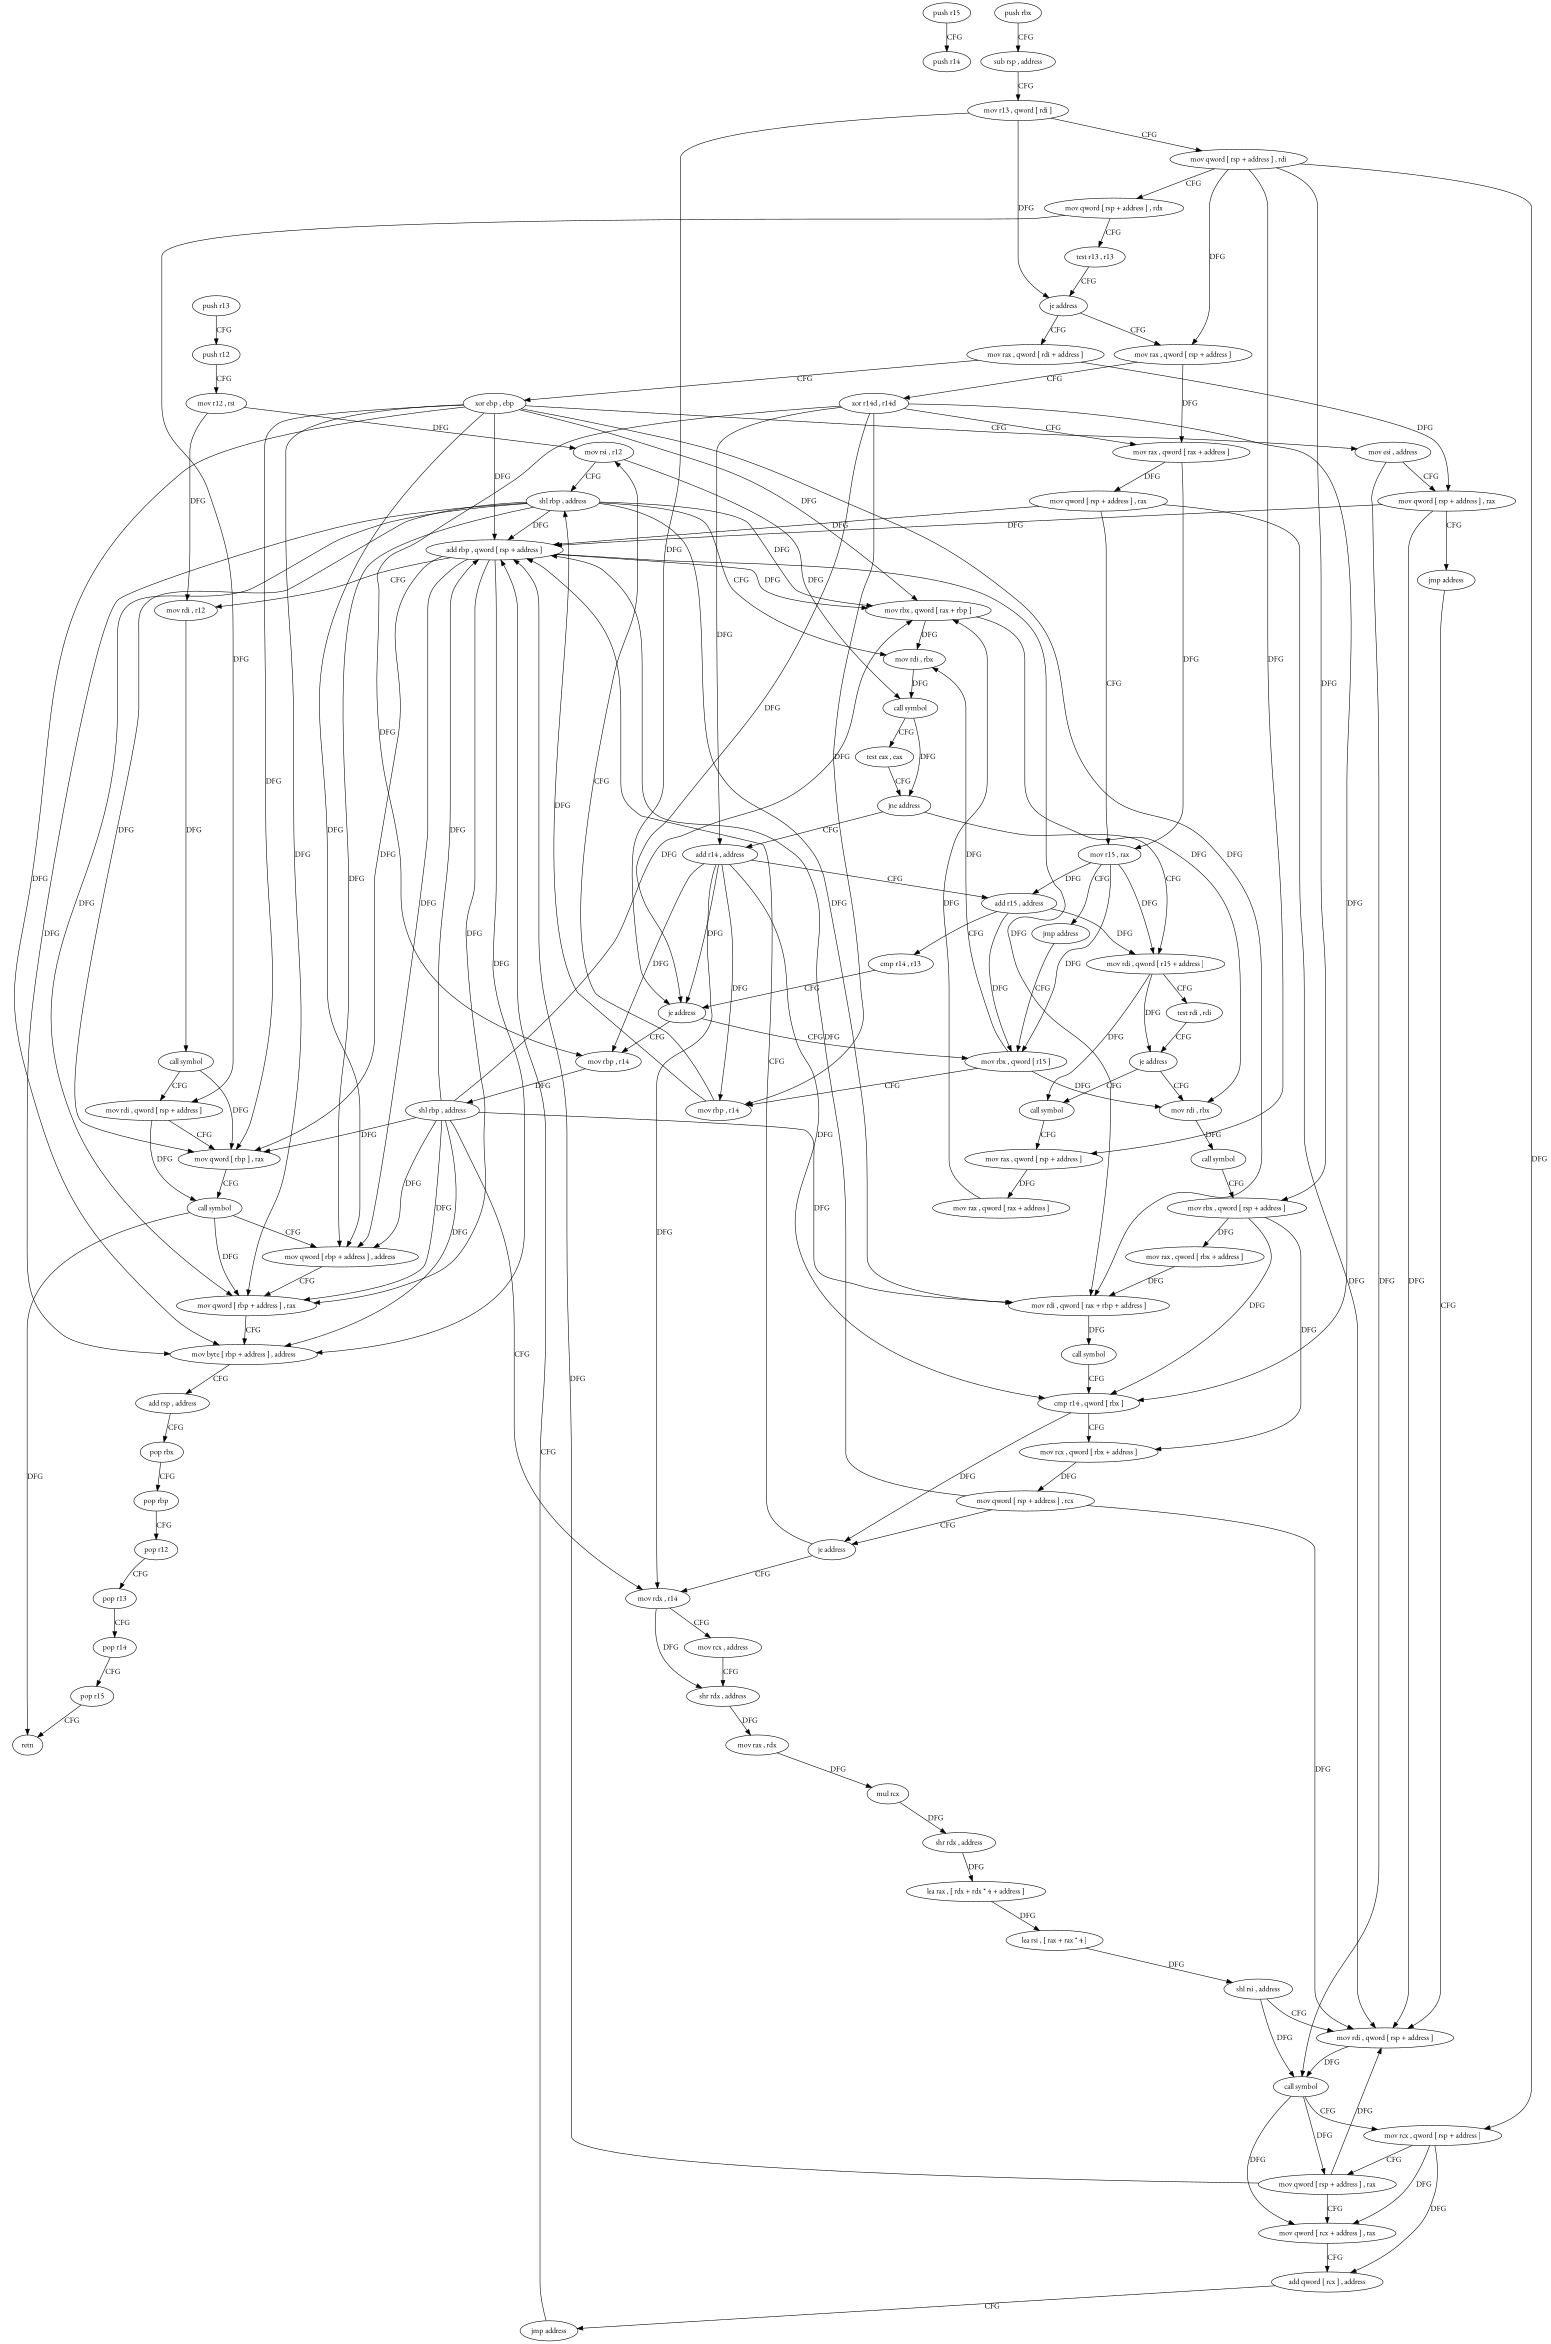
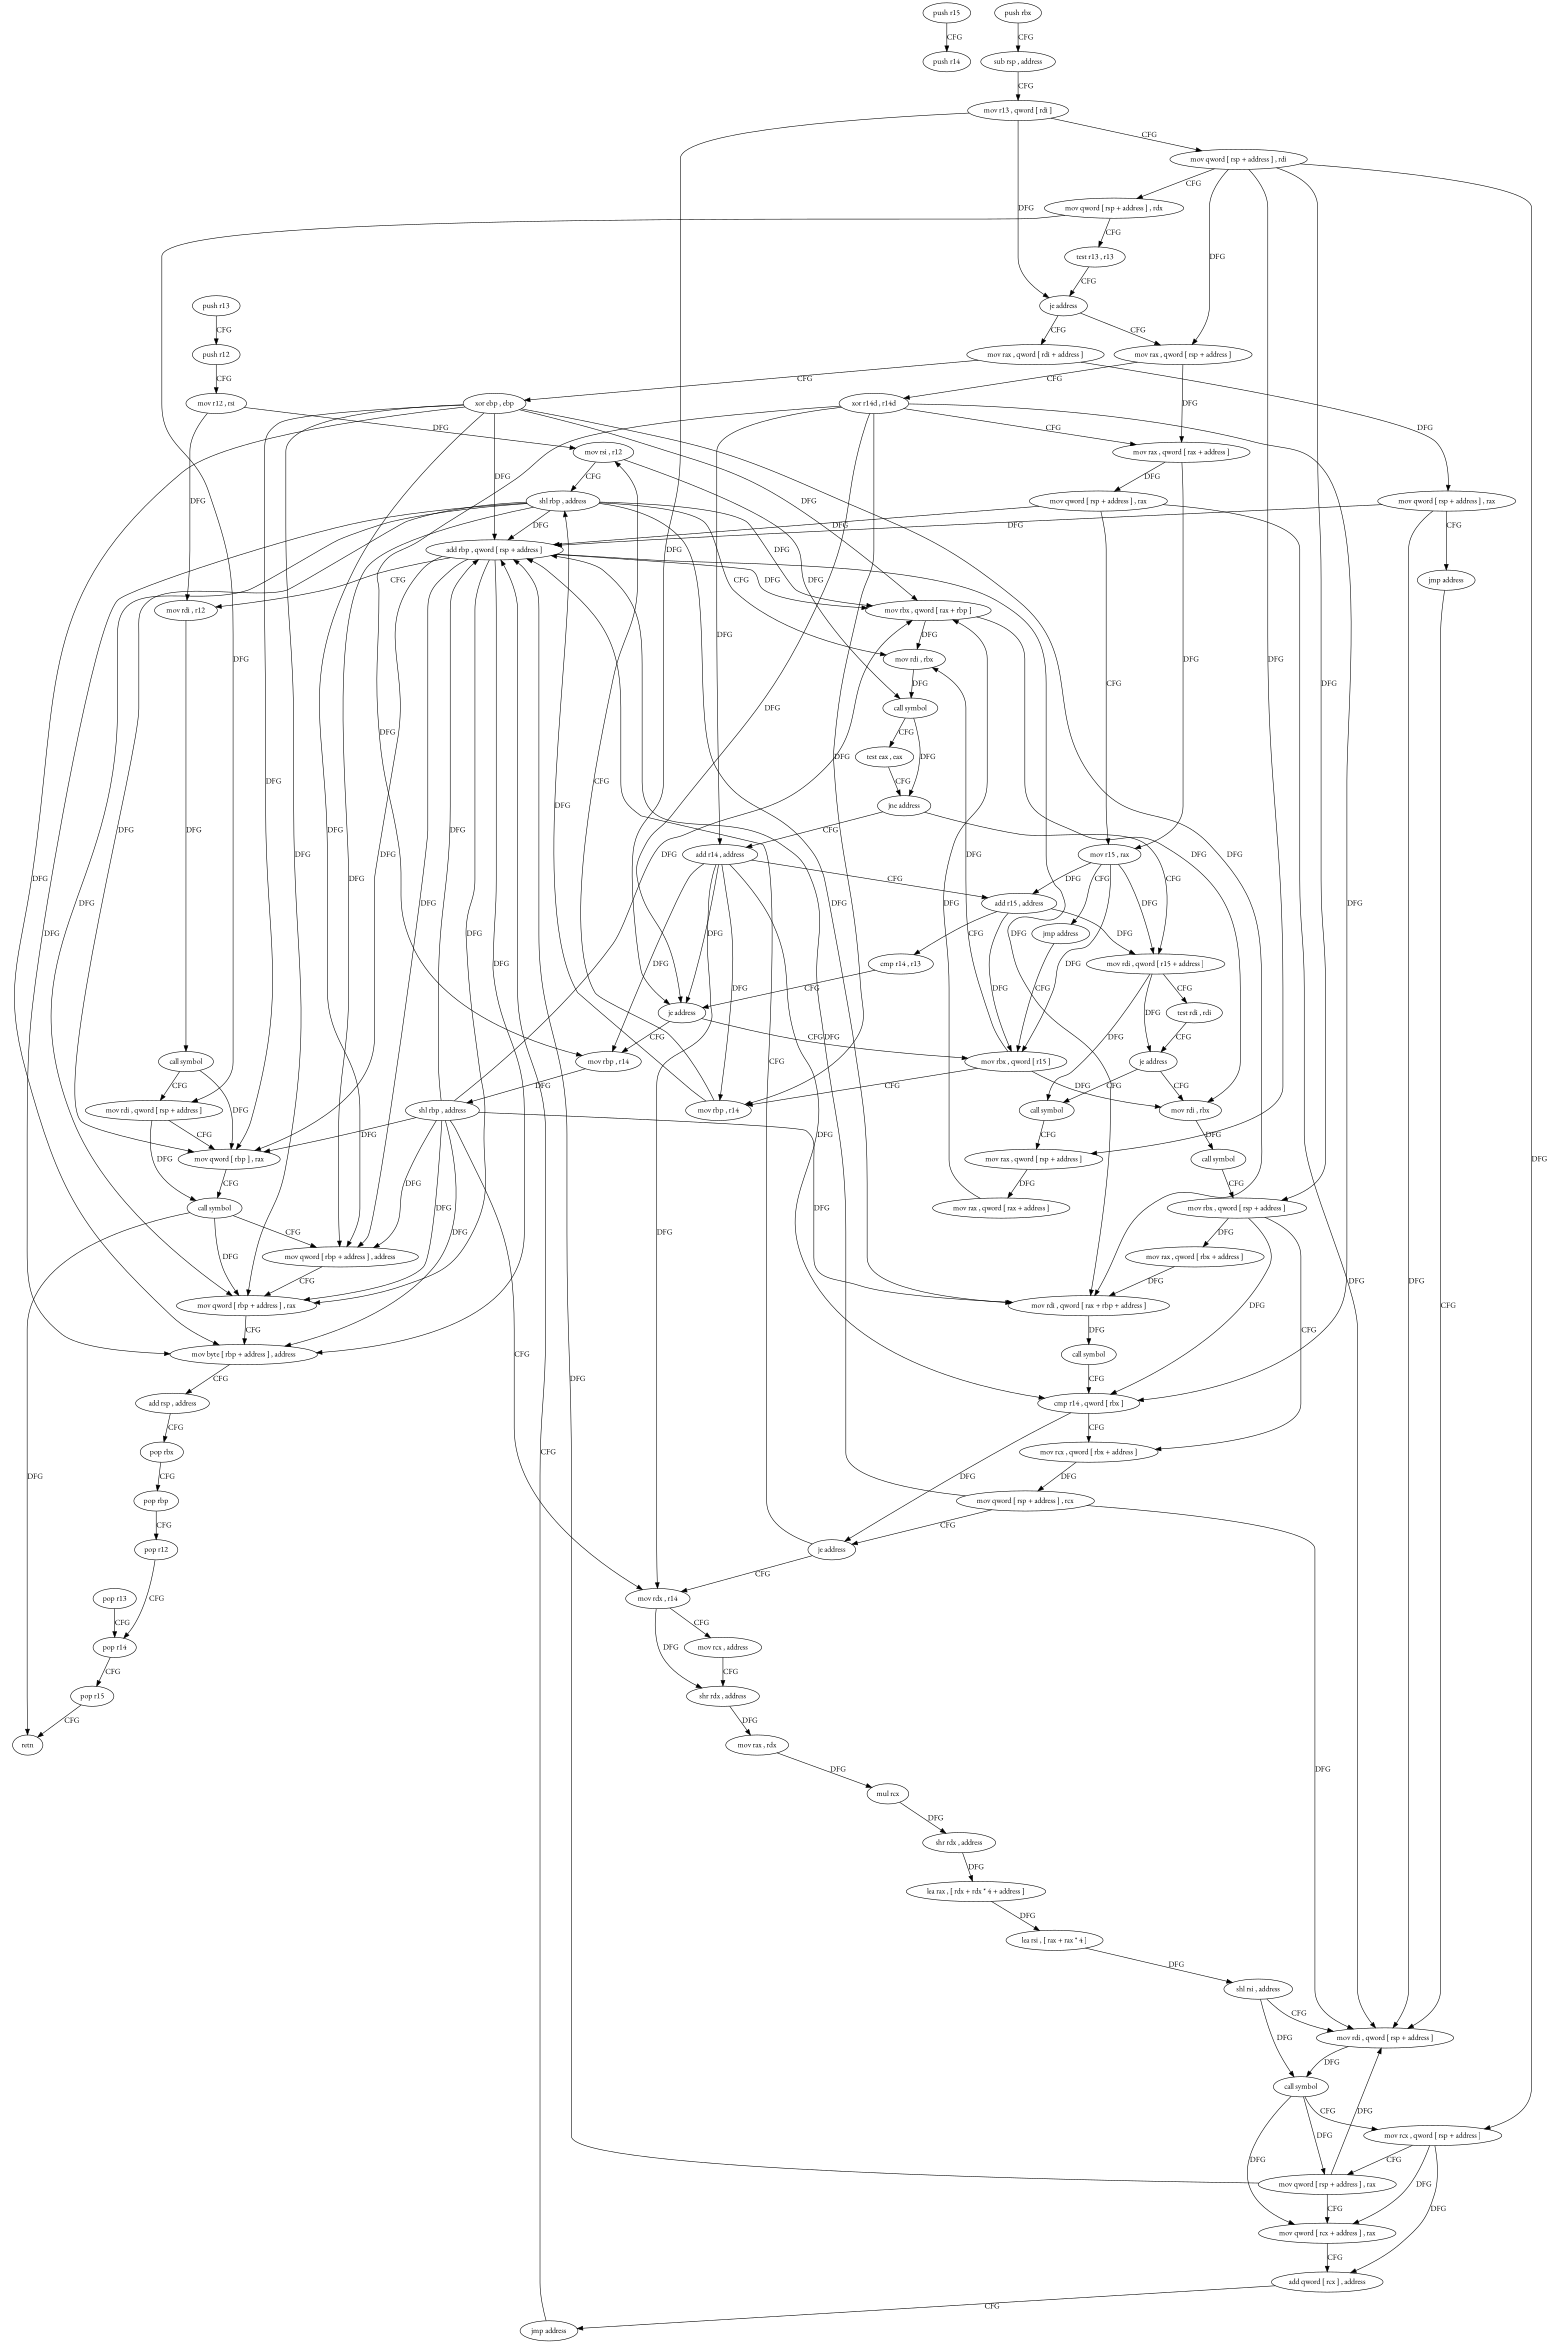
node "mov esi , address": removed
edge "mov rbx , qword [ rsp + address ]" -> "mov rcx , qword [ rbx + address ]": label "DFG" -> "CFG"
edge "pop r12" -> "pop r13": now "pop r12" -> "pop r14"
